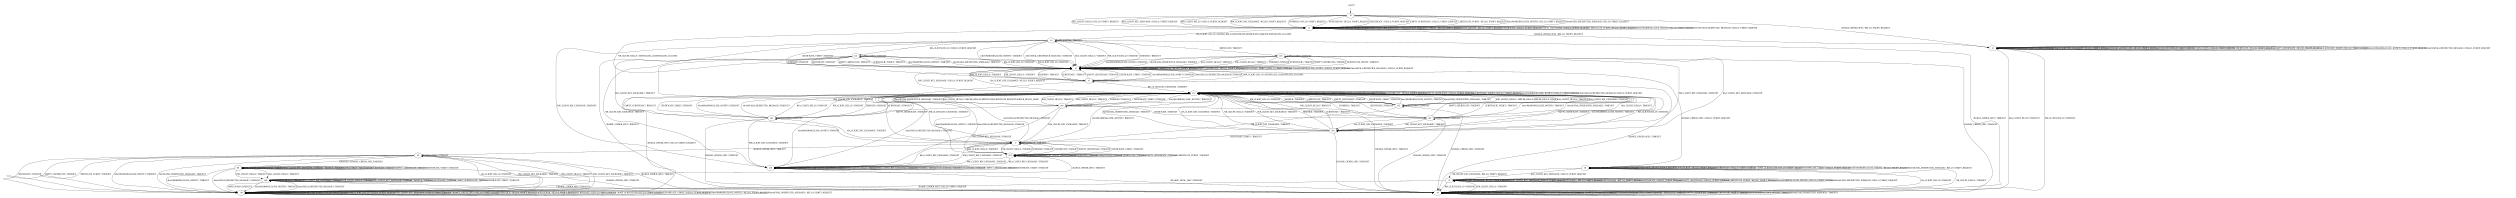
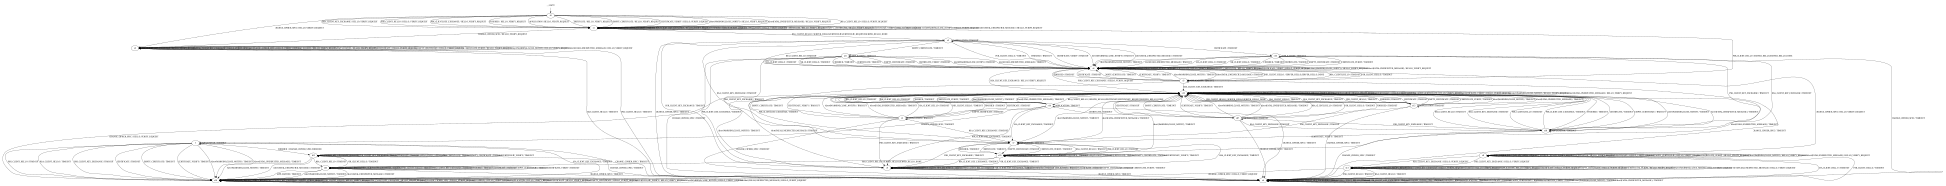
edge "s3" -> "s21": label "RSA_CLIENT_HELLO / HELLO_VERIFY_REQUEST" -> "EMPTY_CERTIFICATE / TIMEOUT"
edge "s7" -> "s9": now "s14" -> "s9"
edge "s23" -> "s20": label "CHANGE_CIPHER_SPEC / TIMEOUT" -> "PSK_CLIENT_HELLO / SERVER_HELLO,SERVER_HELLO_DONE"
edge "s19" -> "s4": label "CHANGE_FATAL_SPEC / TIMEOUT" -> "CHANGE_CIPHER_SPEC / TIMEOUT"
